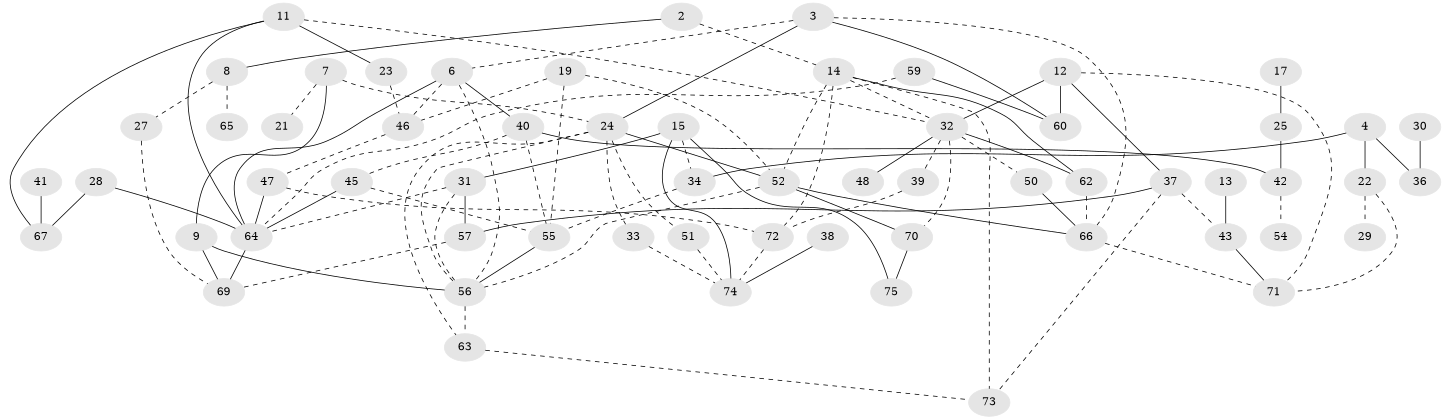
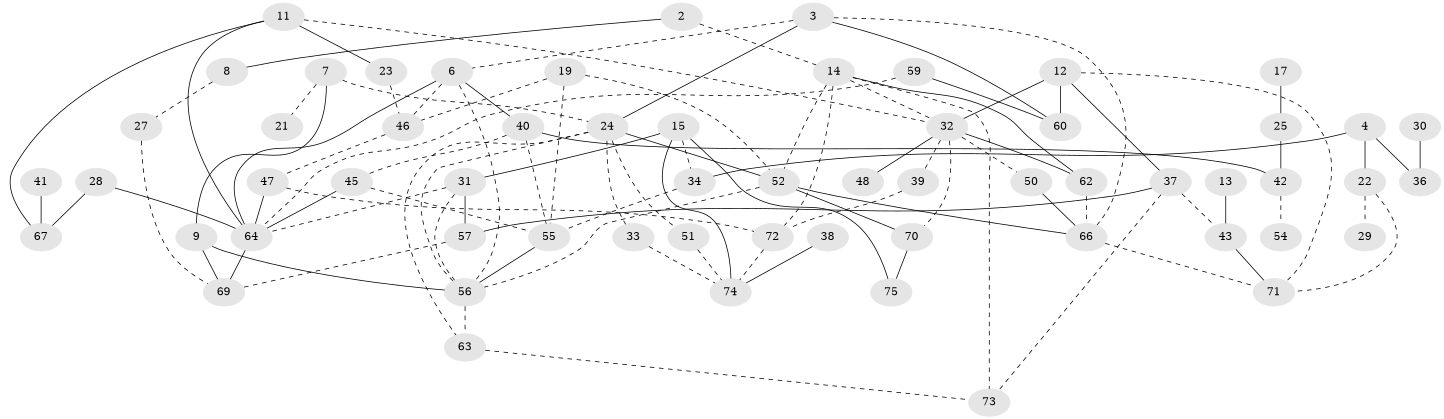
node "65": removed
